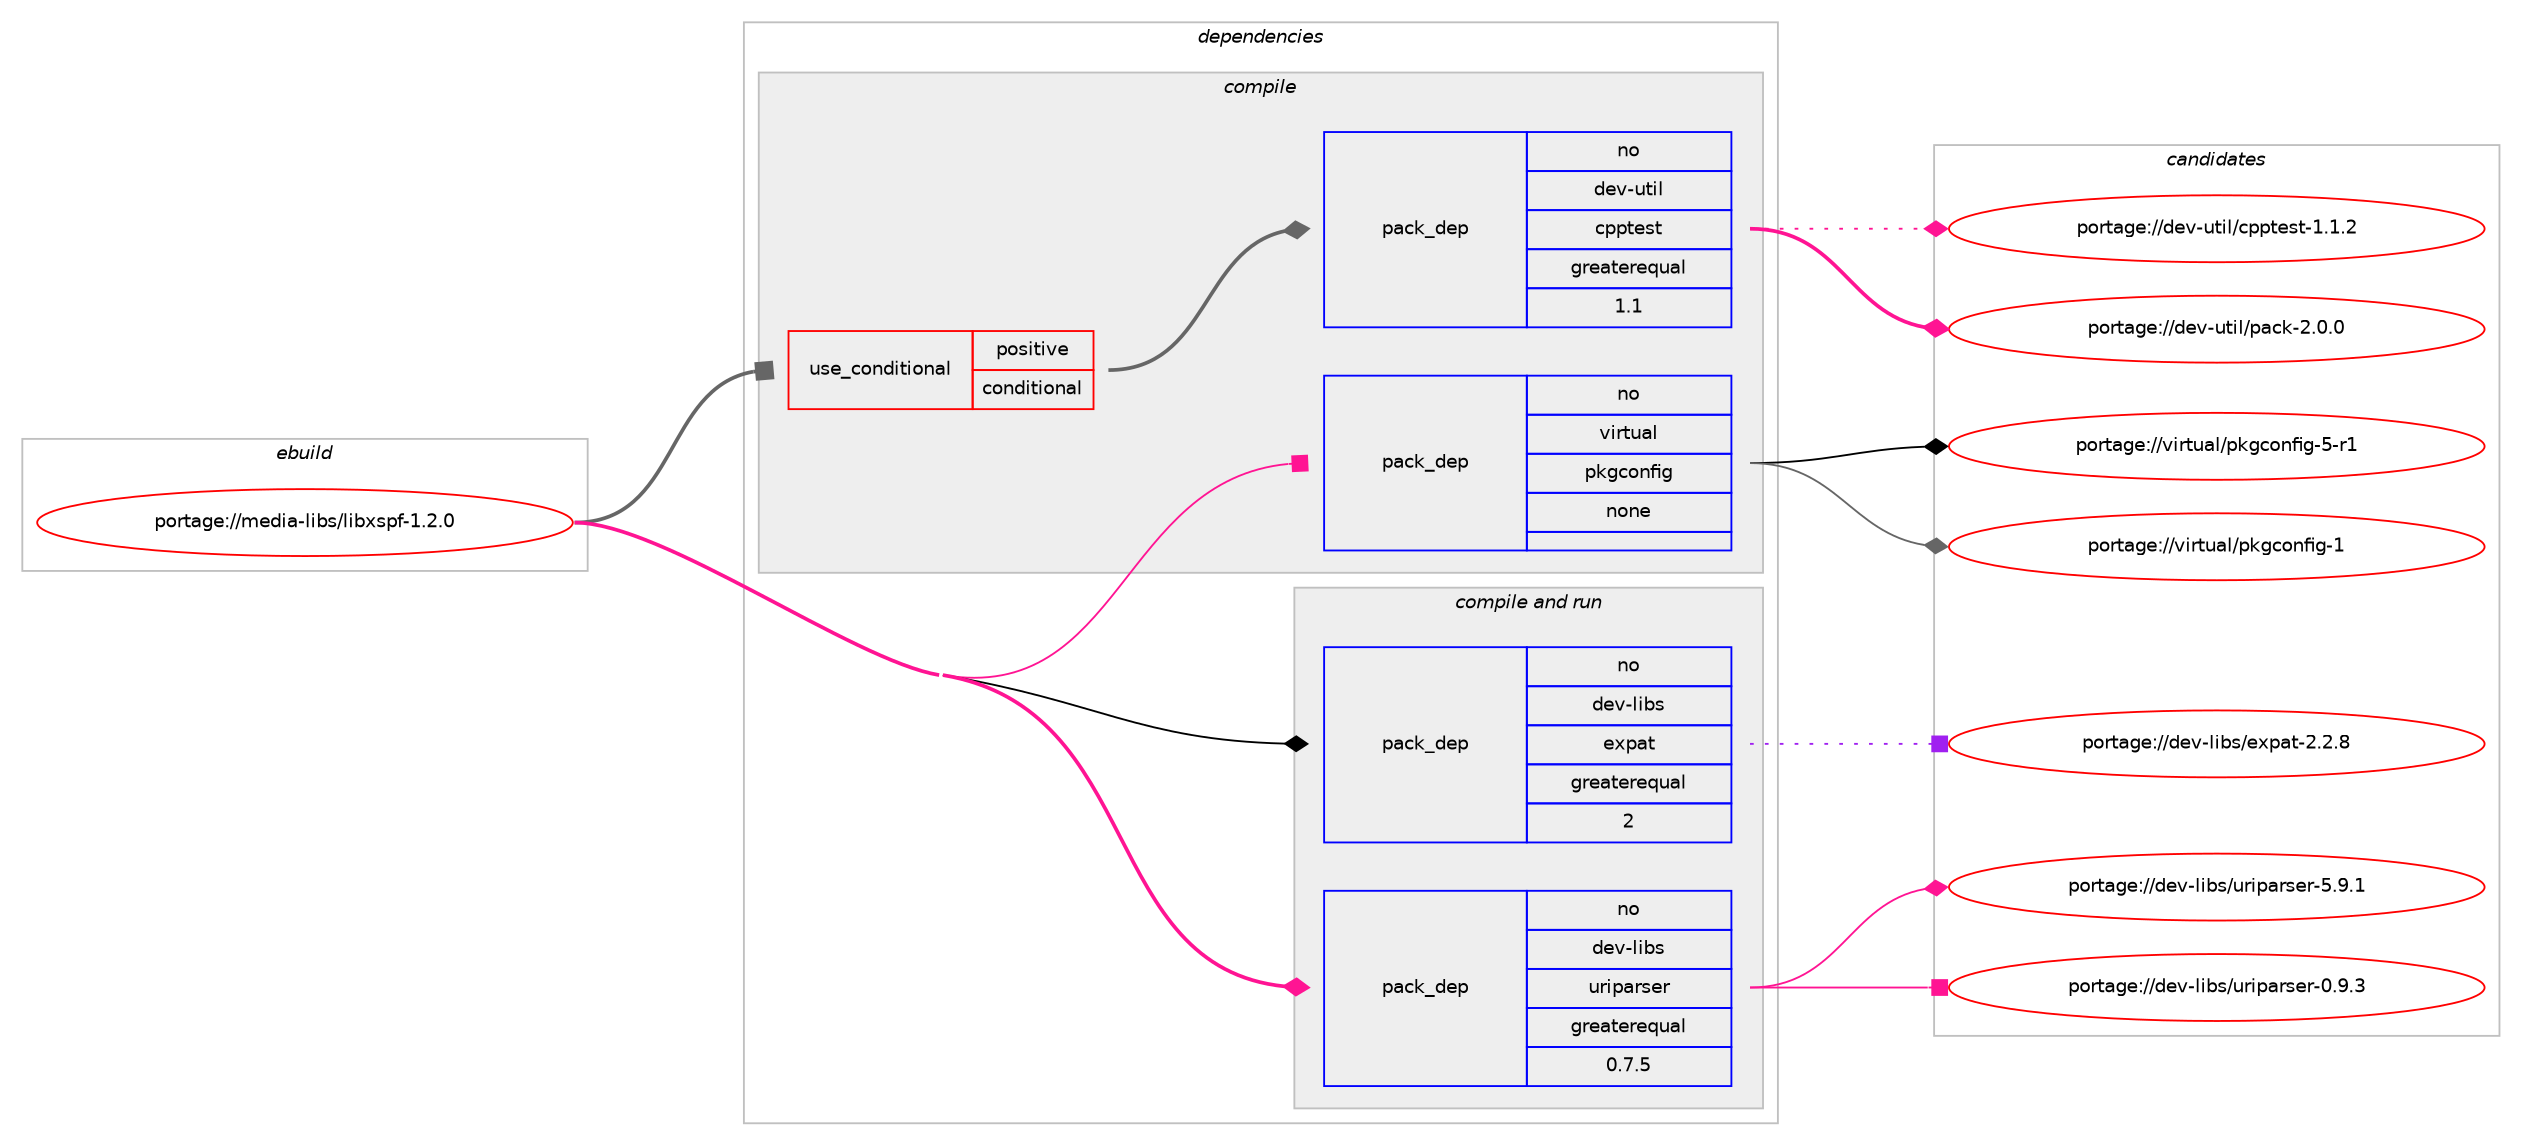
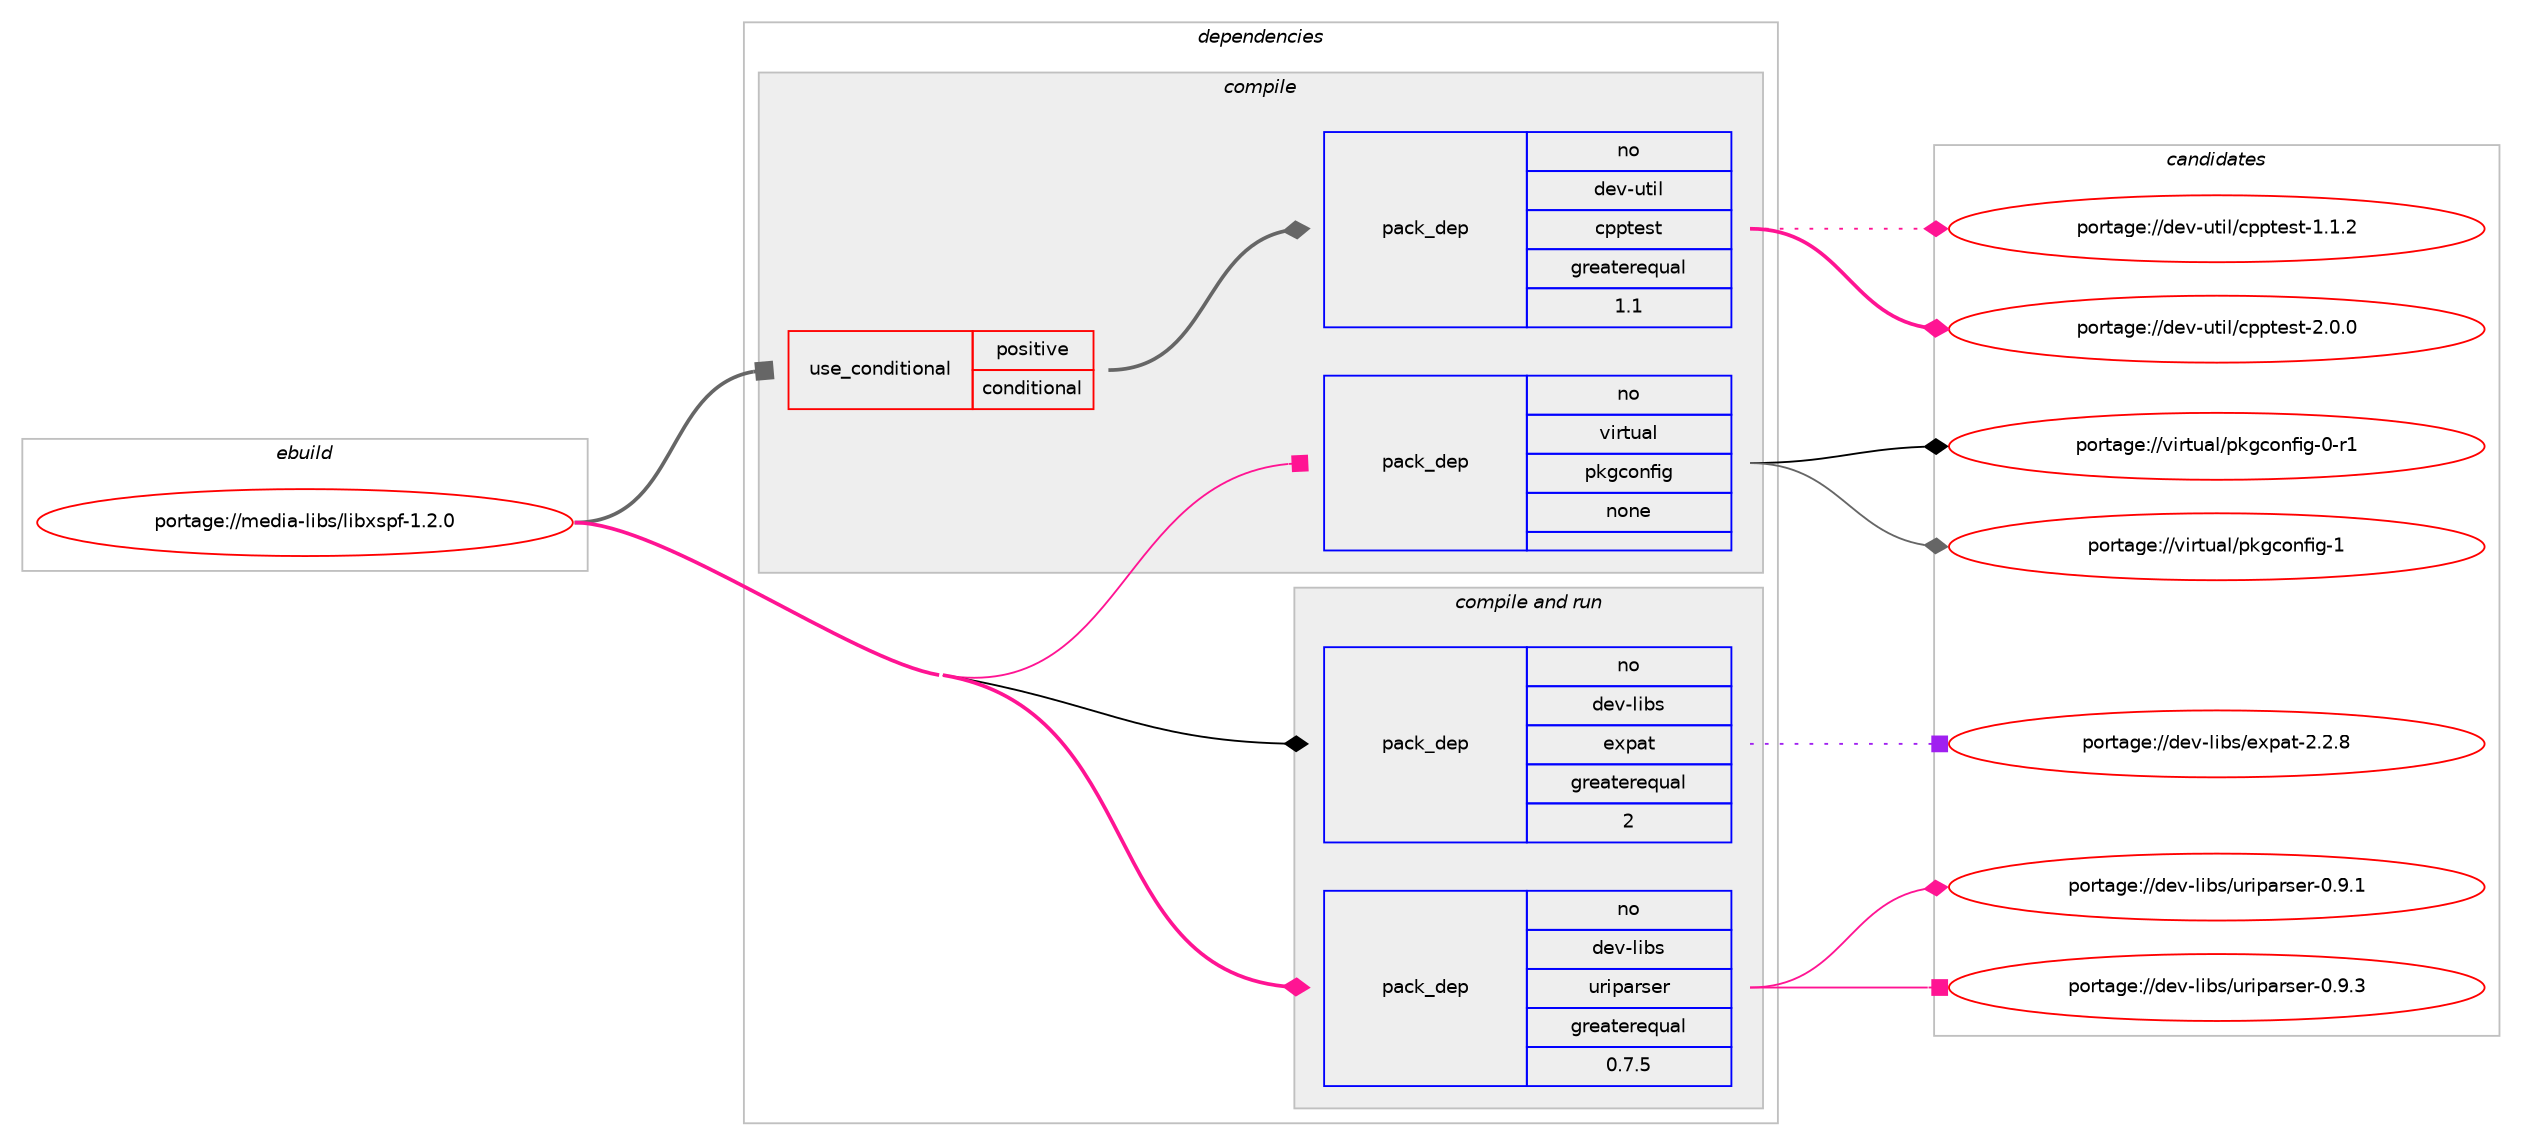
node "portage://dev-util/pack-2.0.0": label "portage://dev-util/pack-2.0.0" -> "portage://dev-util/cpptest-2.0.0"
node "portage://virtual/pkgconfig-5-r1": label "portage://virtual/pkgconfig-5-r1" -> "portage://virtual/pkgconfig-0-r1"
node "portage://dev-libs/uriparser-5.9.1": label "portage://dev-libs/uriparser-5.9.1" -> "portage://dev-libs/uriparser-0.9.1"
